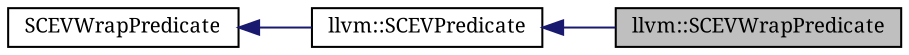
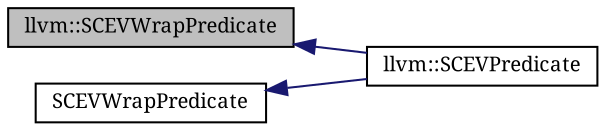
edge "llvm::SCEVWrapPredicate" -> "llvm::SCEVPredicate": reversed
